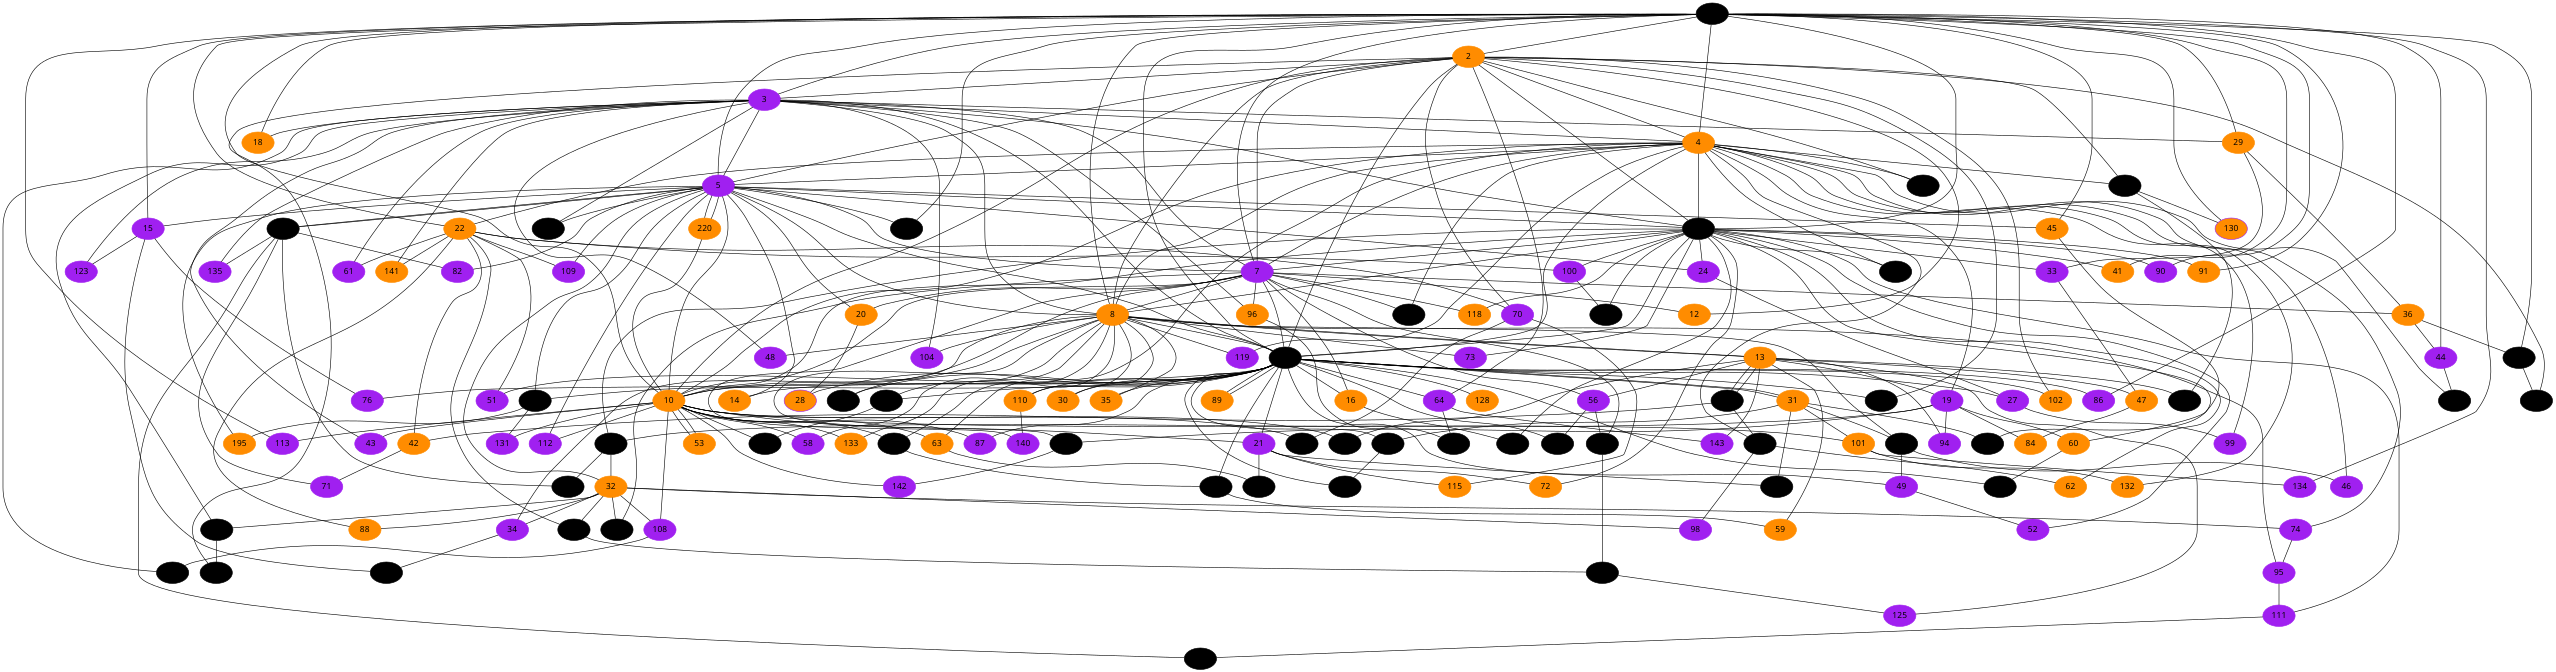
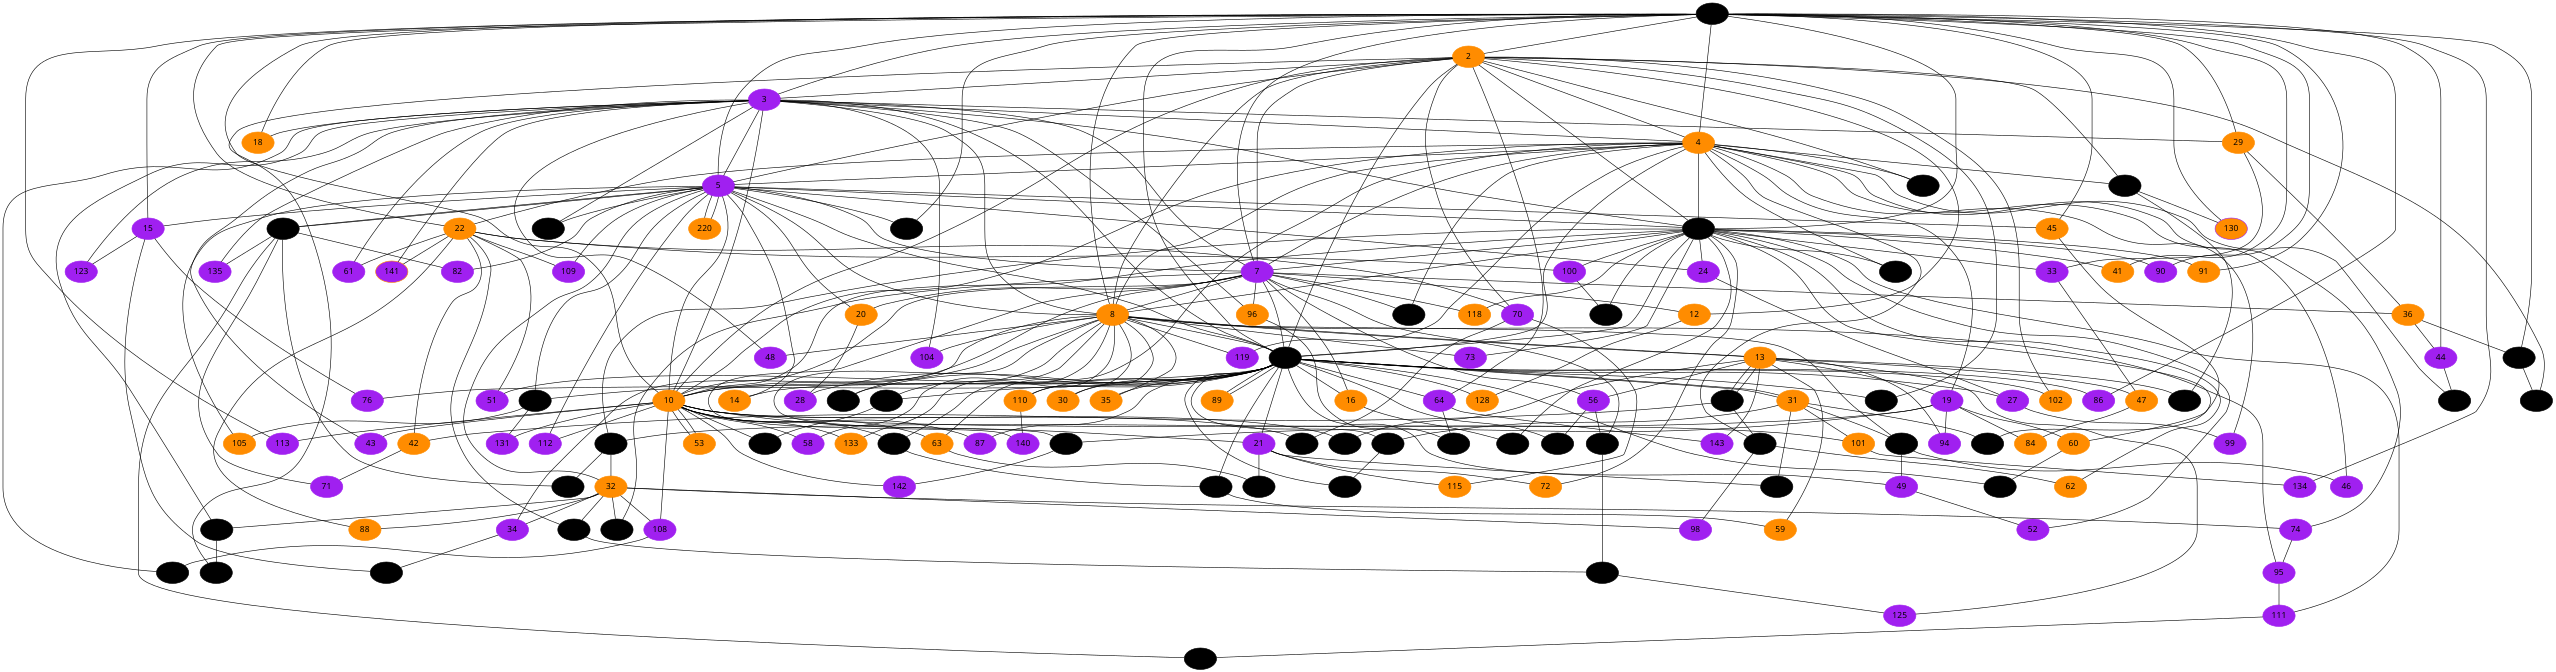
node "141": fillcolor darkorange -> purple
edge "220" -- "10": now "3" -- "10"
edge "12" -- "128": added
node "28": fillcolor darkorange -> purple
node "195": label "195" -> "105"
node "132": removed
